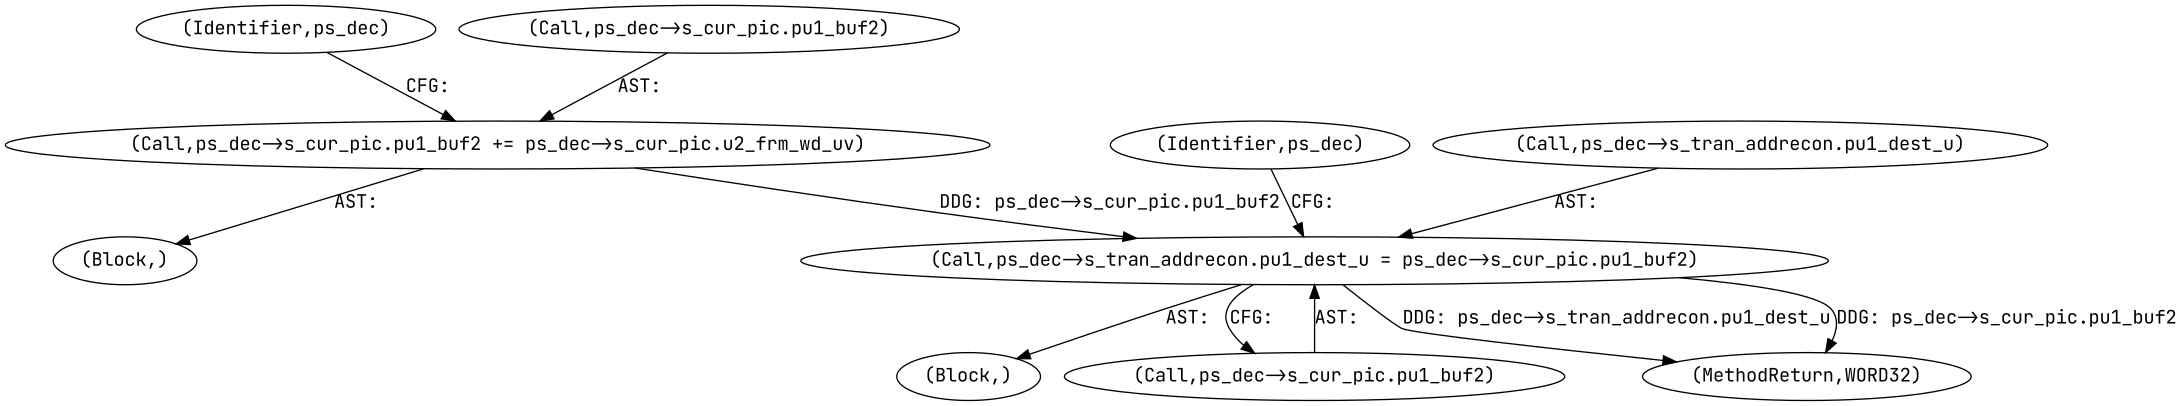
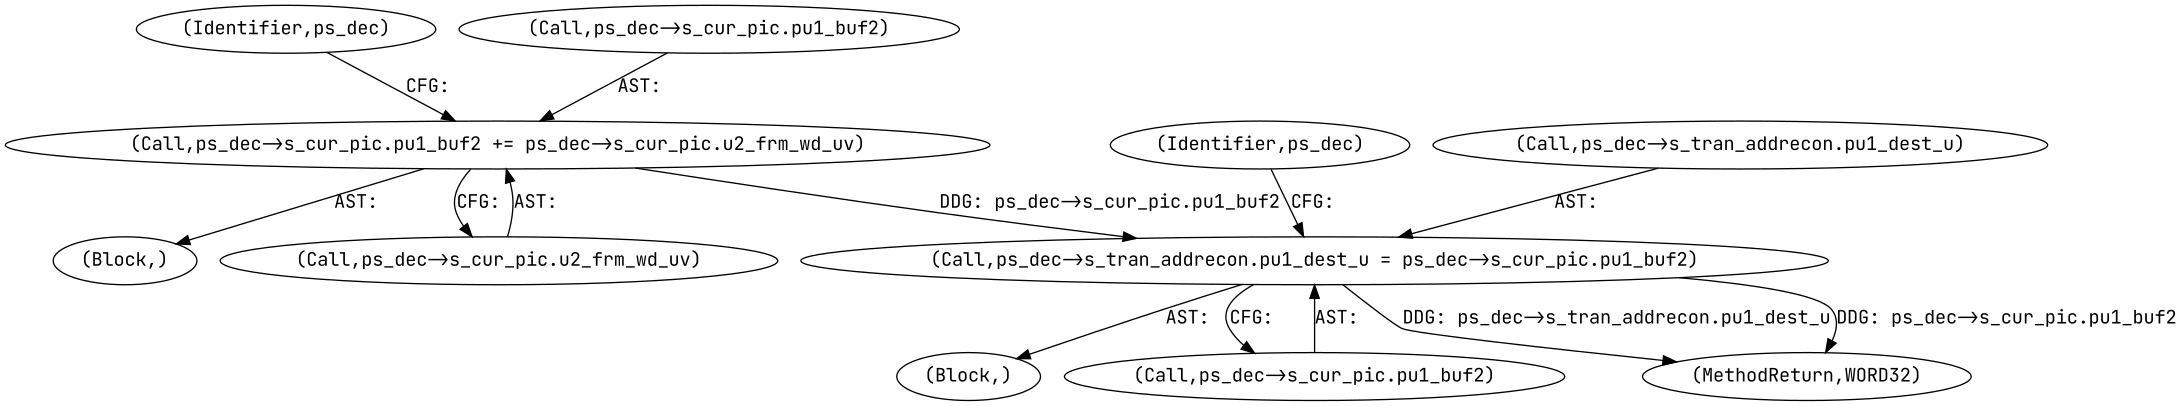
node "(Call,ps_dec->s_cur_pic.u2_frm_wd_uv)": added
